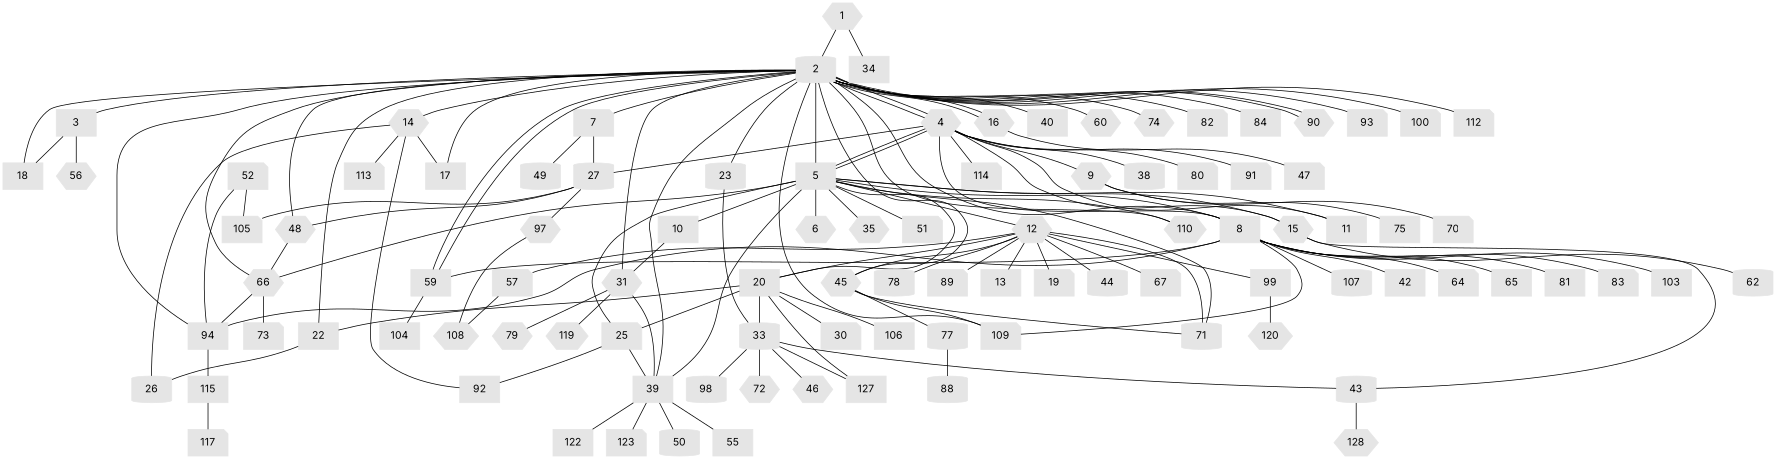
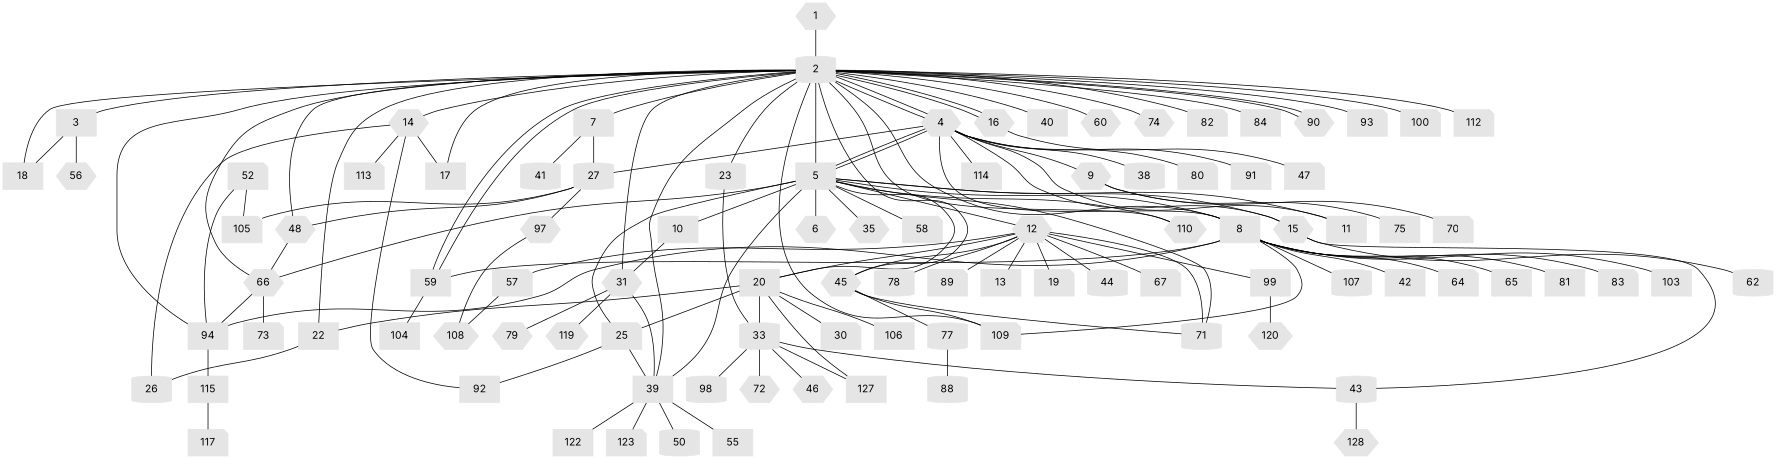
node "34": removed
node "49": label "49" -> "41"
node "51": label "51" -> "58"
